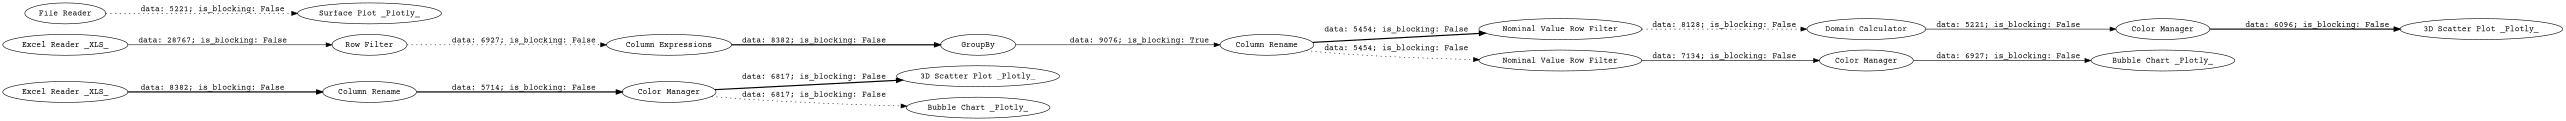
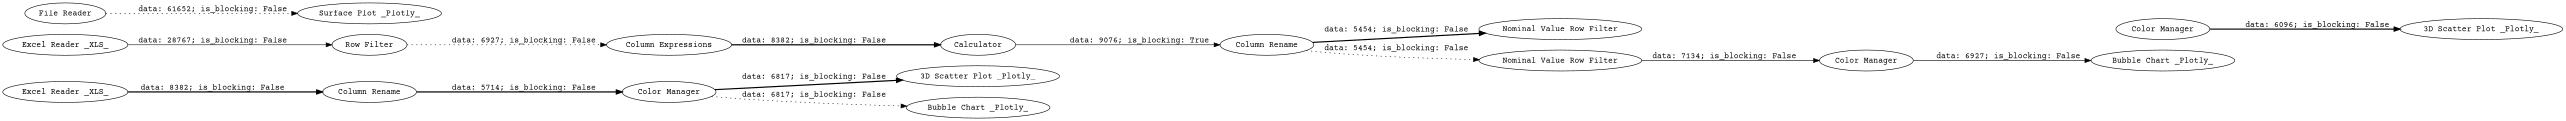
edge "File Reader" -> "Surface Plot _Plotly_": label "data: 5221; is_blocking: False" -> "data: 61652; is_blocking: False"
node "Domain Calculator": removed
node "GroupBy": label "GroupBy" -> "Calculator"
